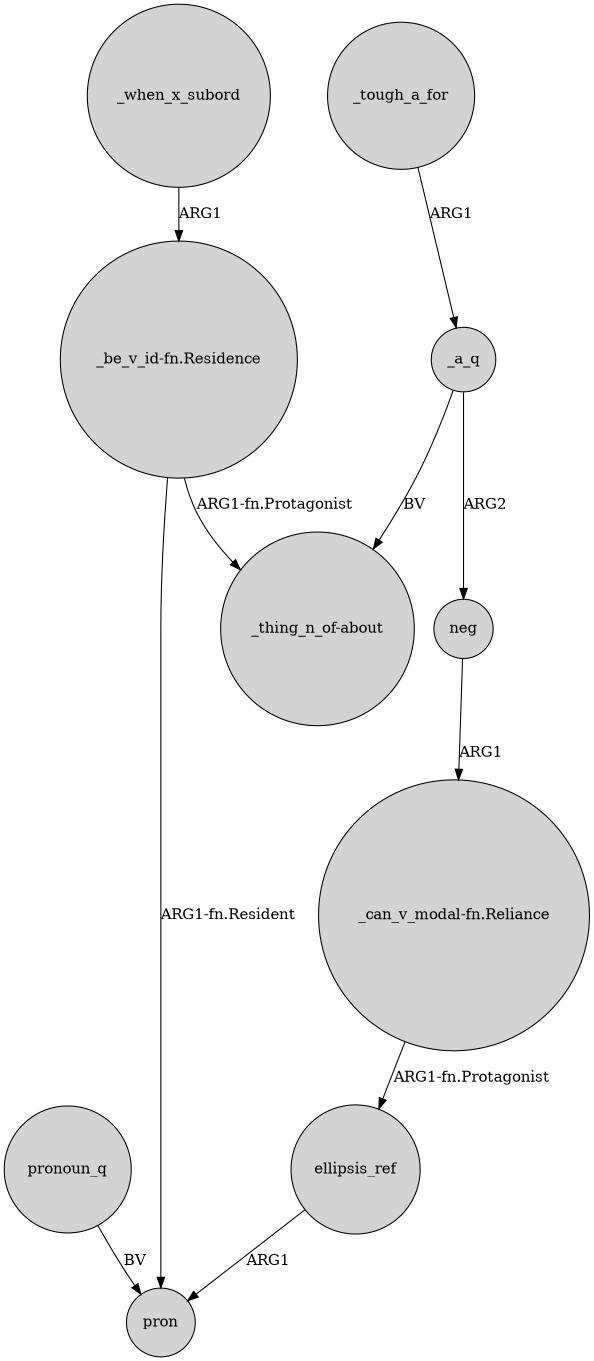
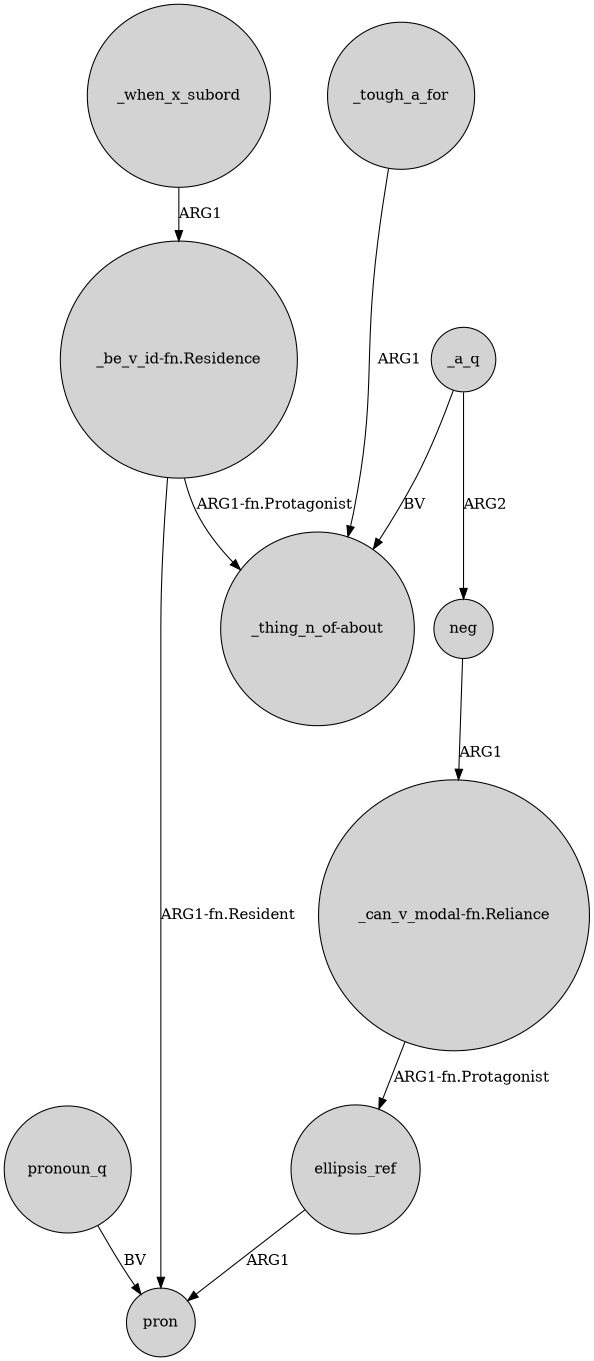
edge "_tough_a_for" -> "_a_q": now "_tough_a_for" -> "_thing_n_of-about"
